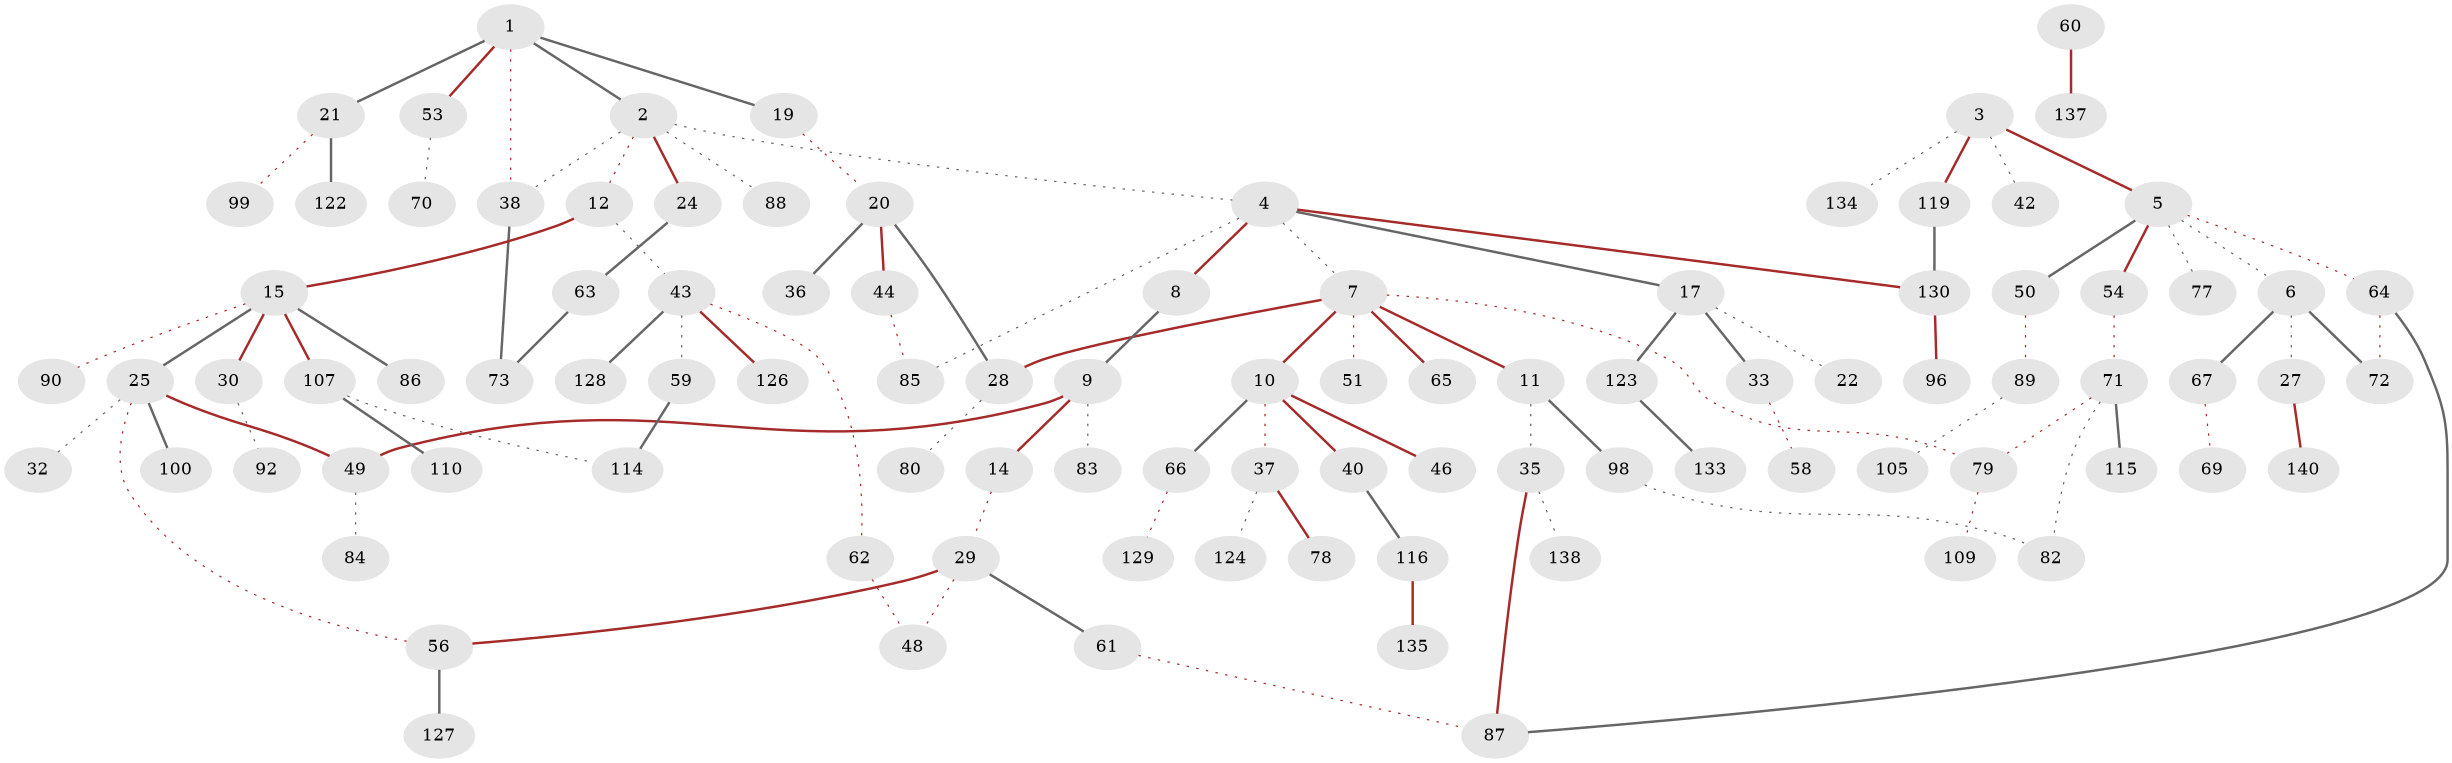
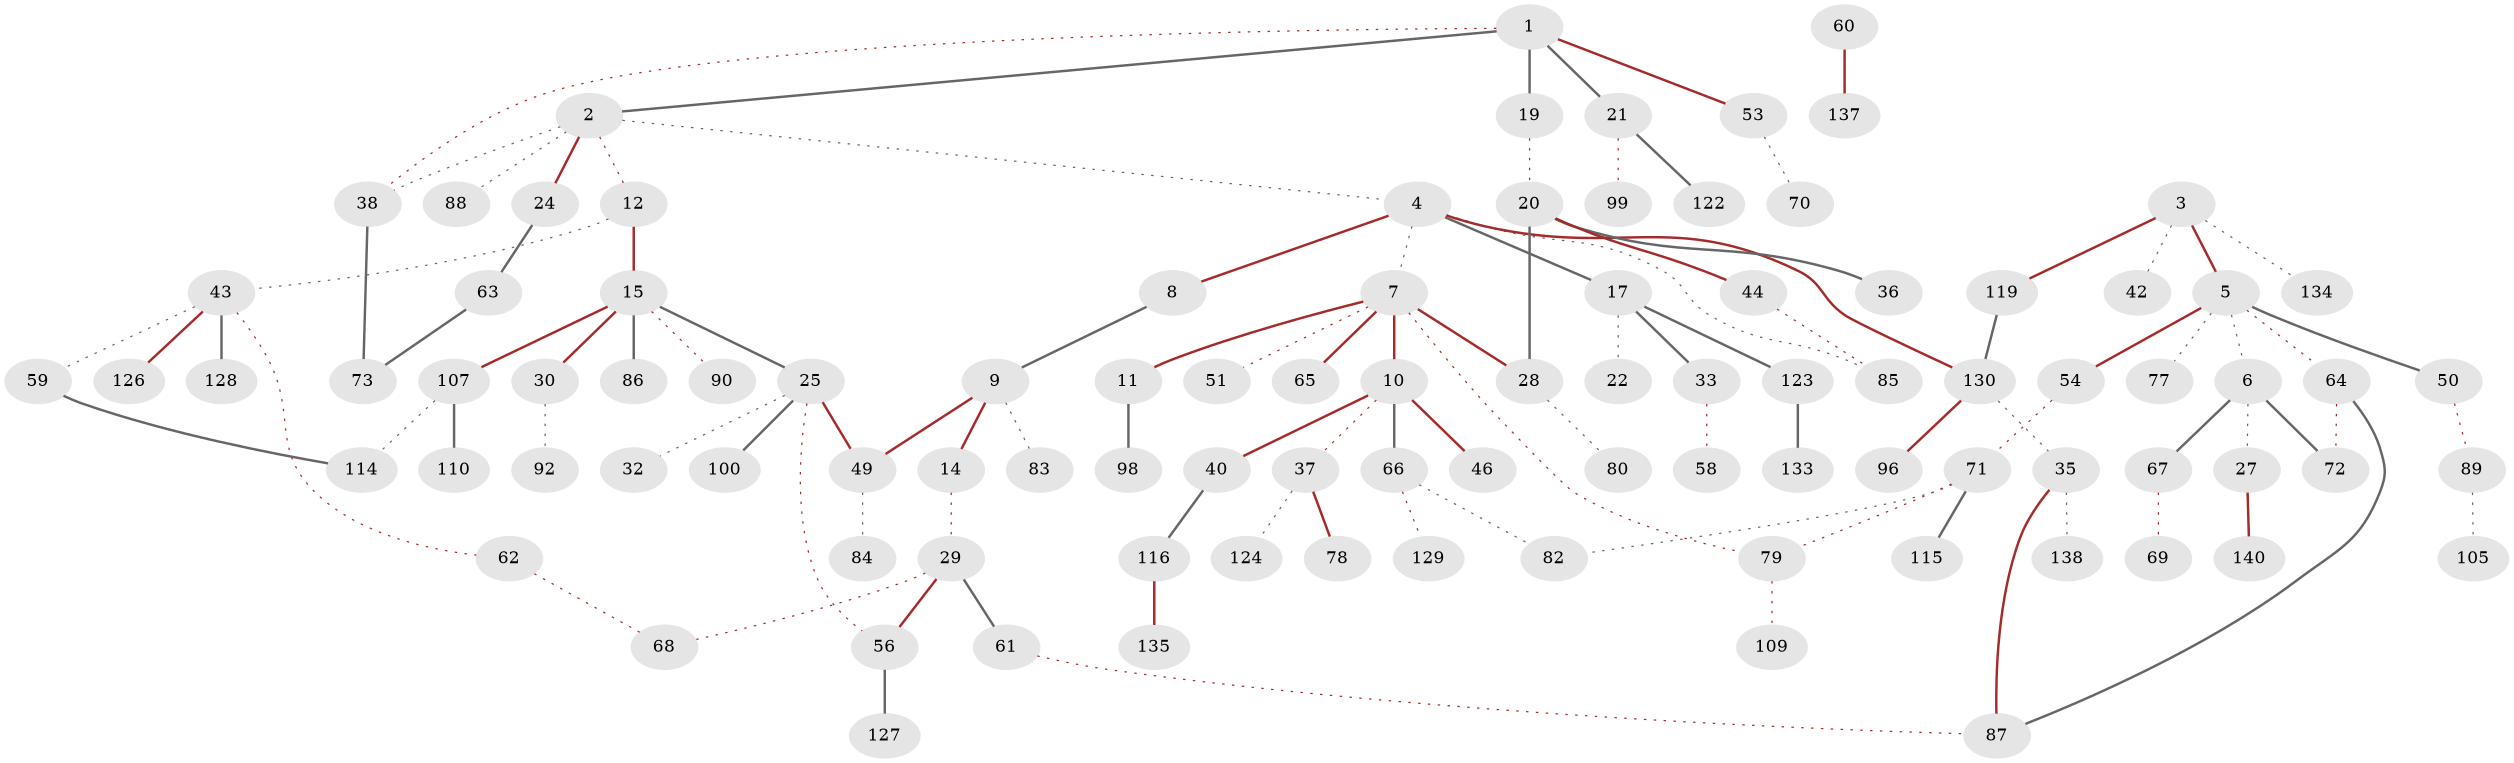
edge "11" -- "35": now "130" -- "35"
edge "98" -- "82": now "66" -- "82"
node "48": label "48" -> "68"
